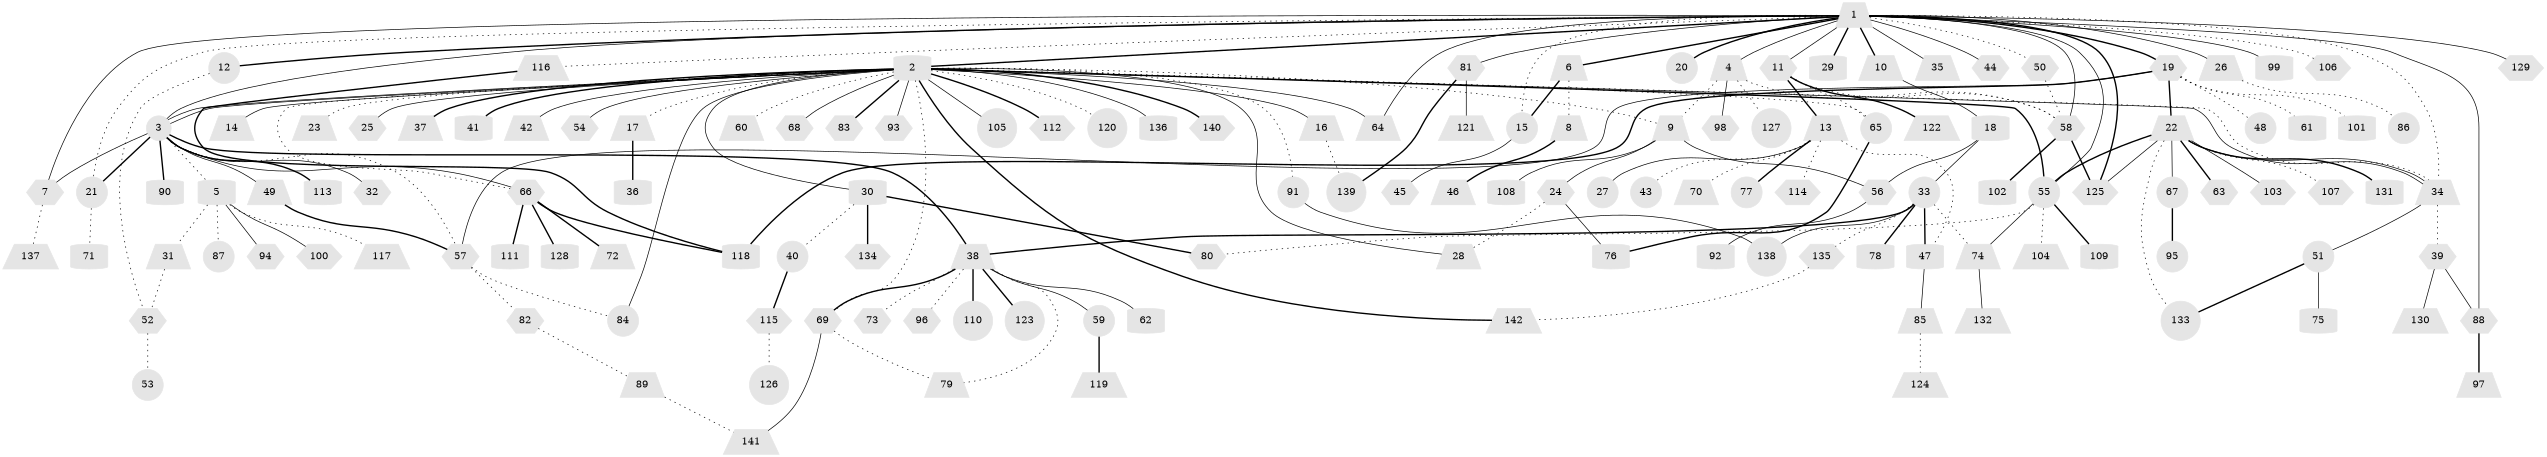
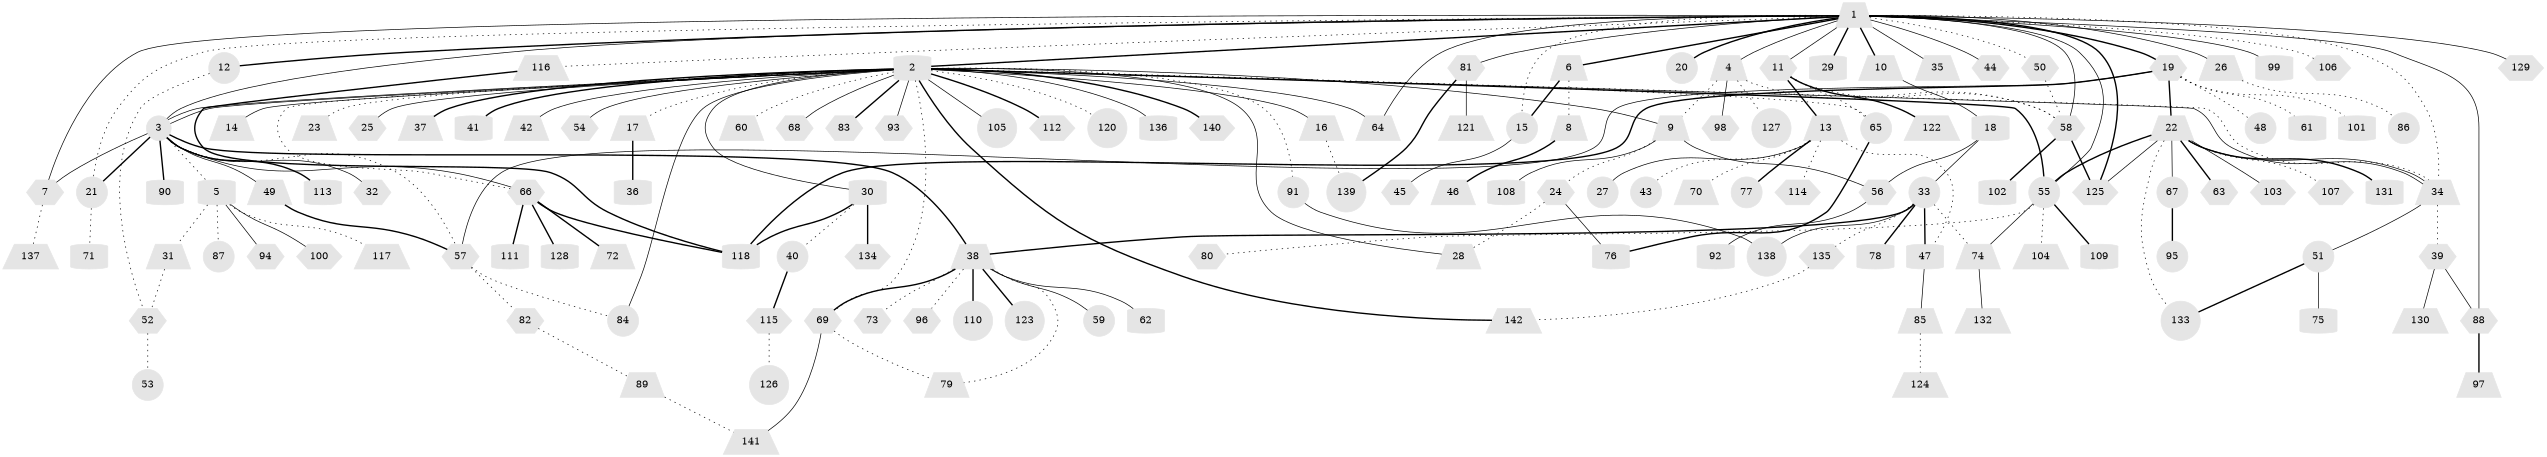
edge "2" -- "9": style dotted -> solid
edge "9" -- "24": style solid -> dotted
edge "30" -- "80": now "30" -- "118"
node "119": removed
